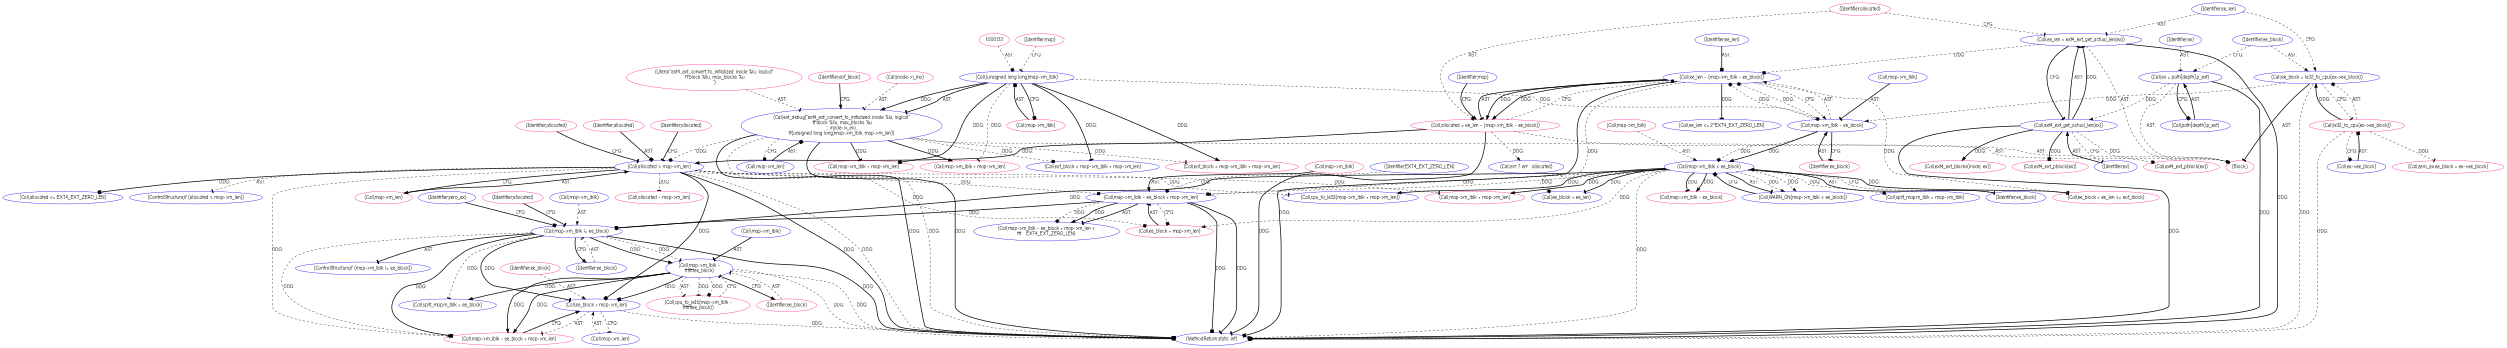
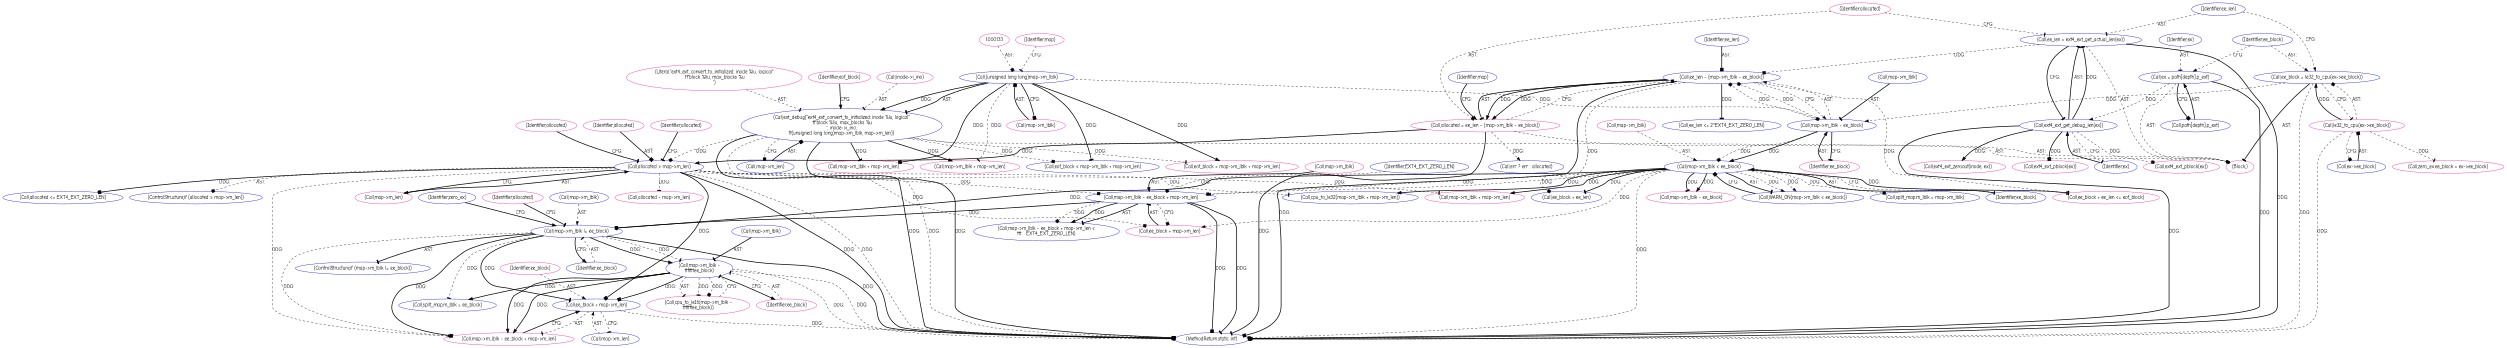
node "(Call,ext4_ext_get_actual_len(ex))": label "(Call,ext4_ext_get_actual_len(ex))" -> "(Call,ext4_ext_get_debug_len(ex))"
node "(Call,ext4_ext_blocks(inode, ex))": label "(Call,ext4_ext_blocks(inode, ex))" -> "(Call,ext4_ext_zeroout(inode, ex))"
edge "(Call,allocated > map->m_len)" -> "(ControlStructure,if (allocated > map->m_len))": arrowhead tee -> box
edge "(Identifier,zero_ex)" -> "(Call,map->m_lblk != ee_block)": arrowhead box -> normal
